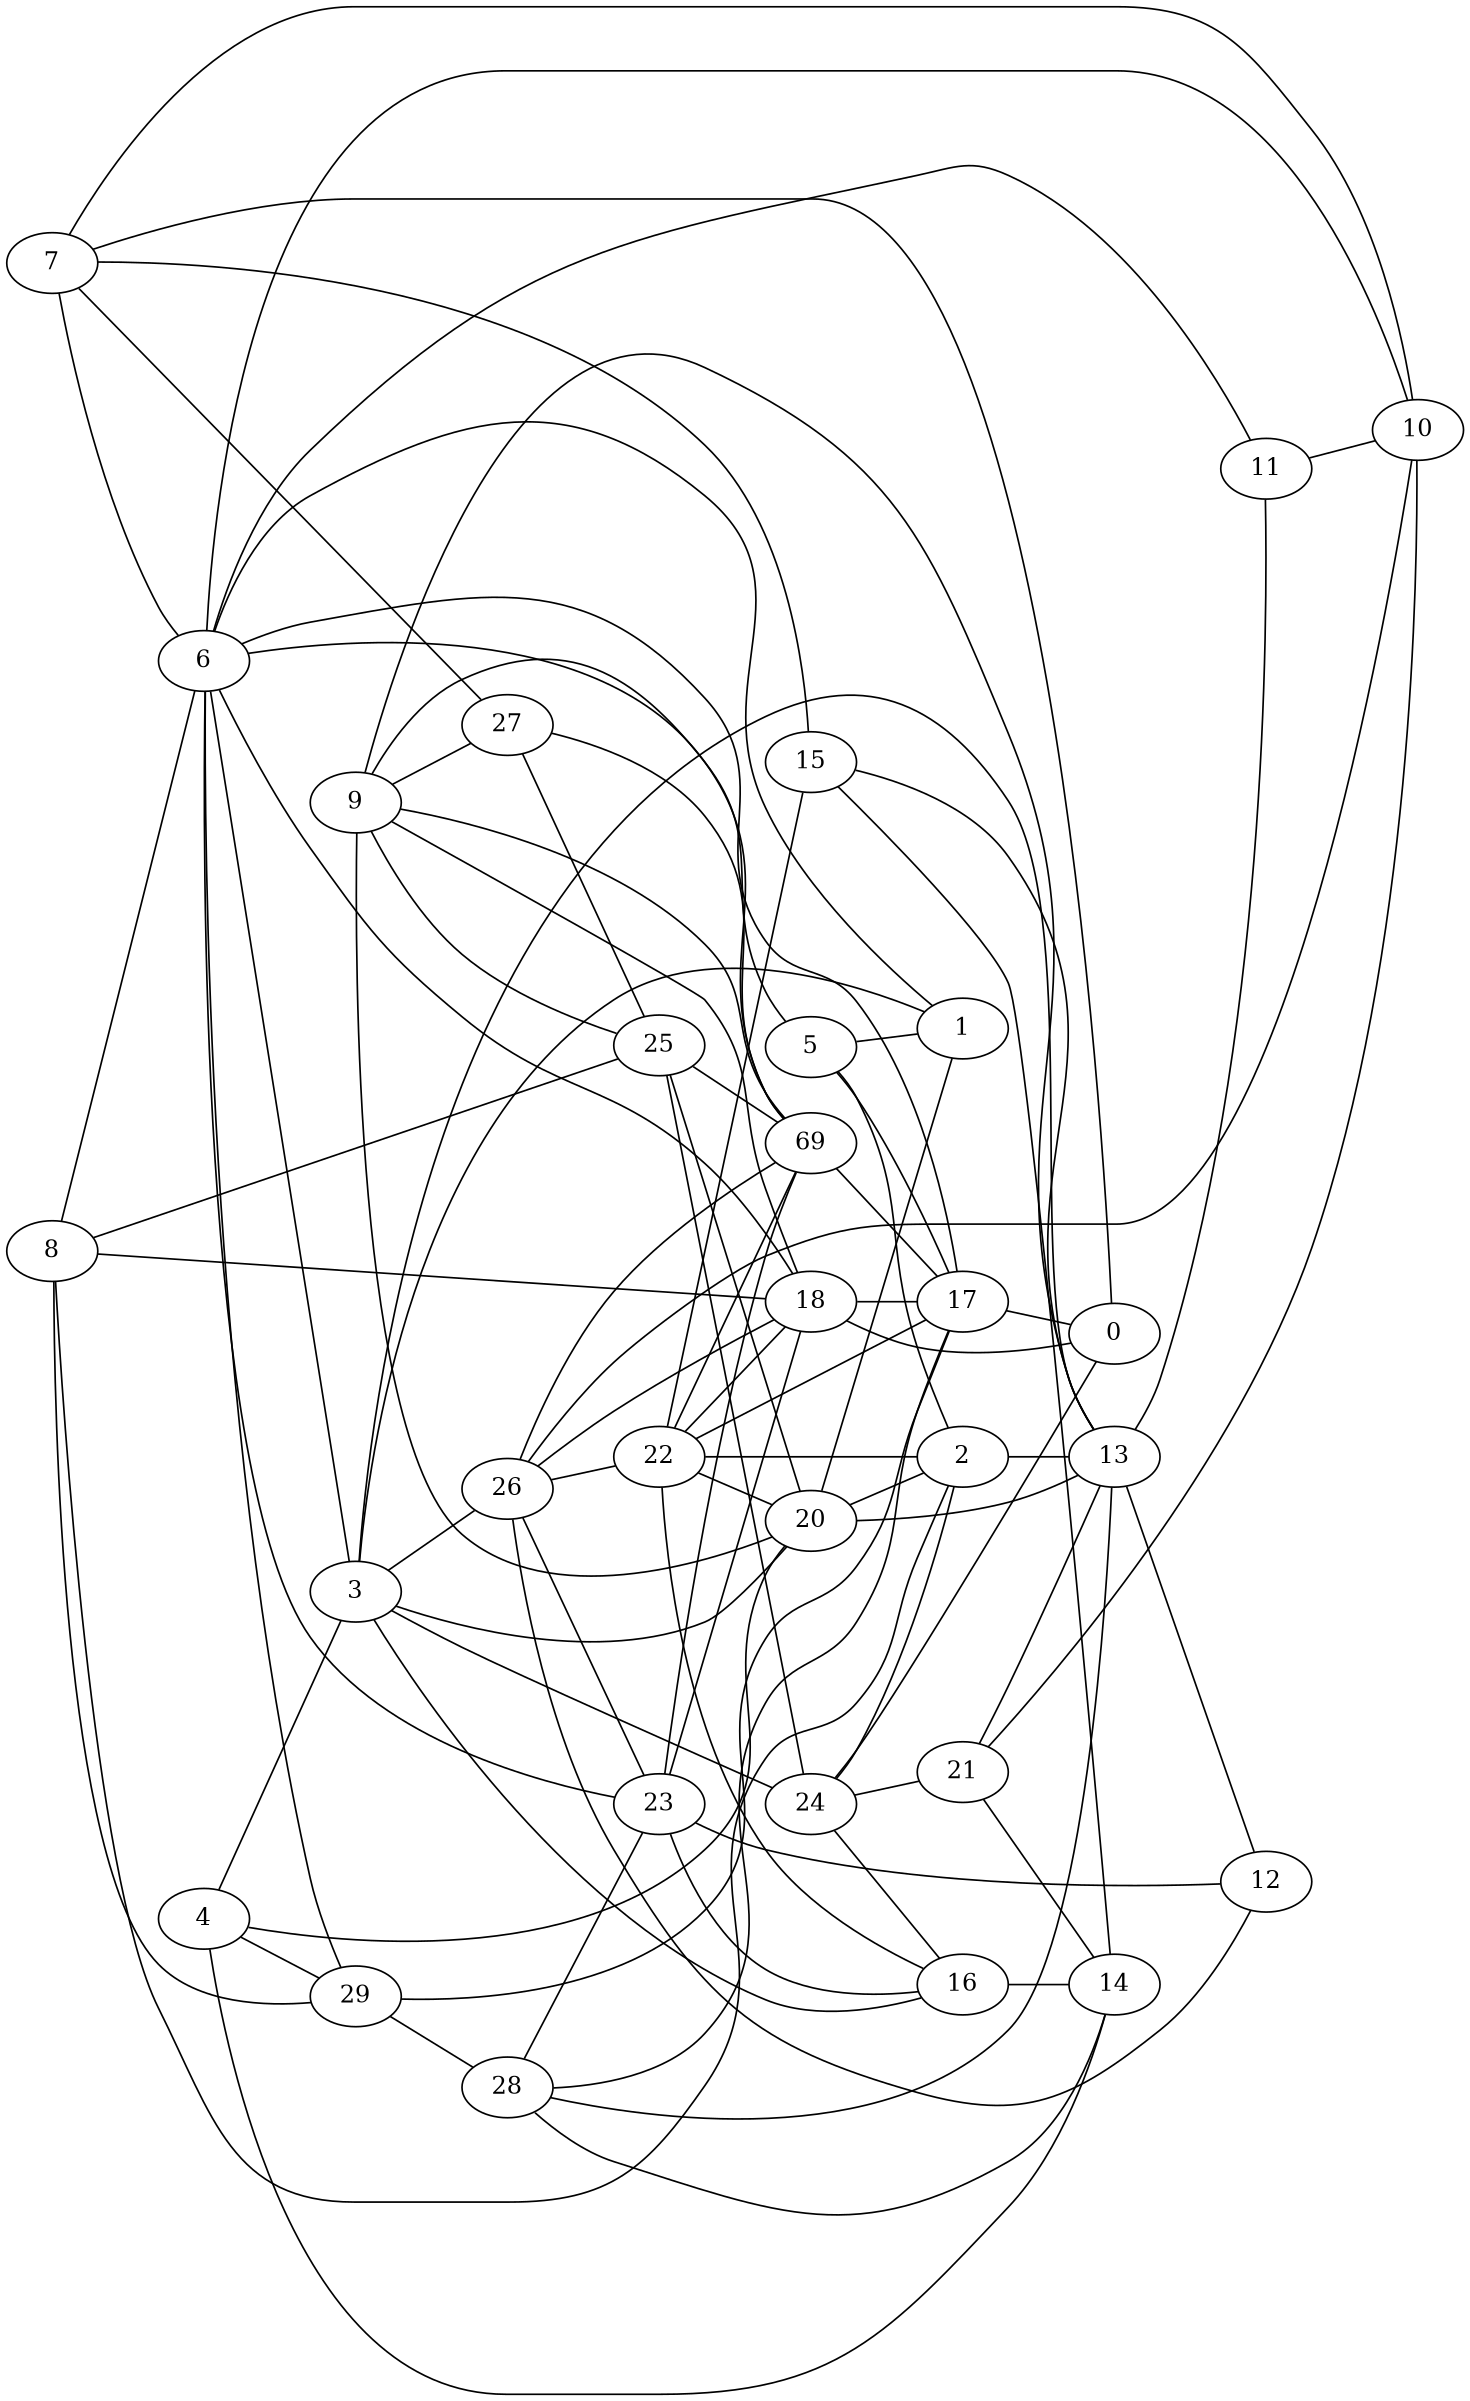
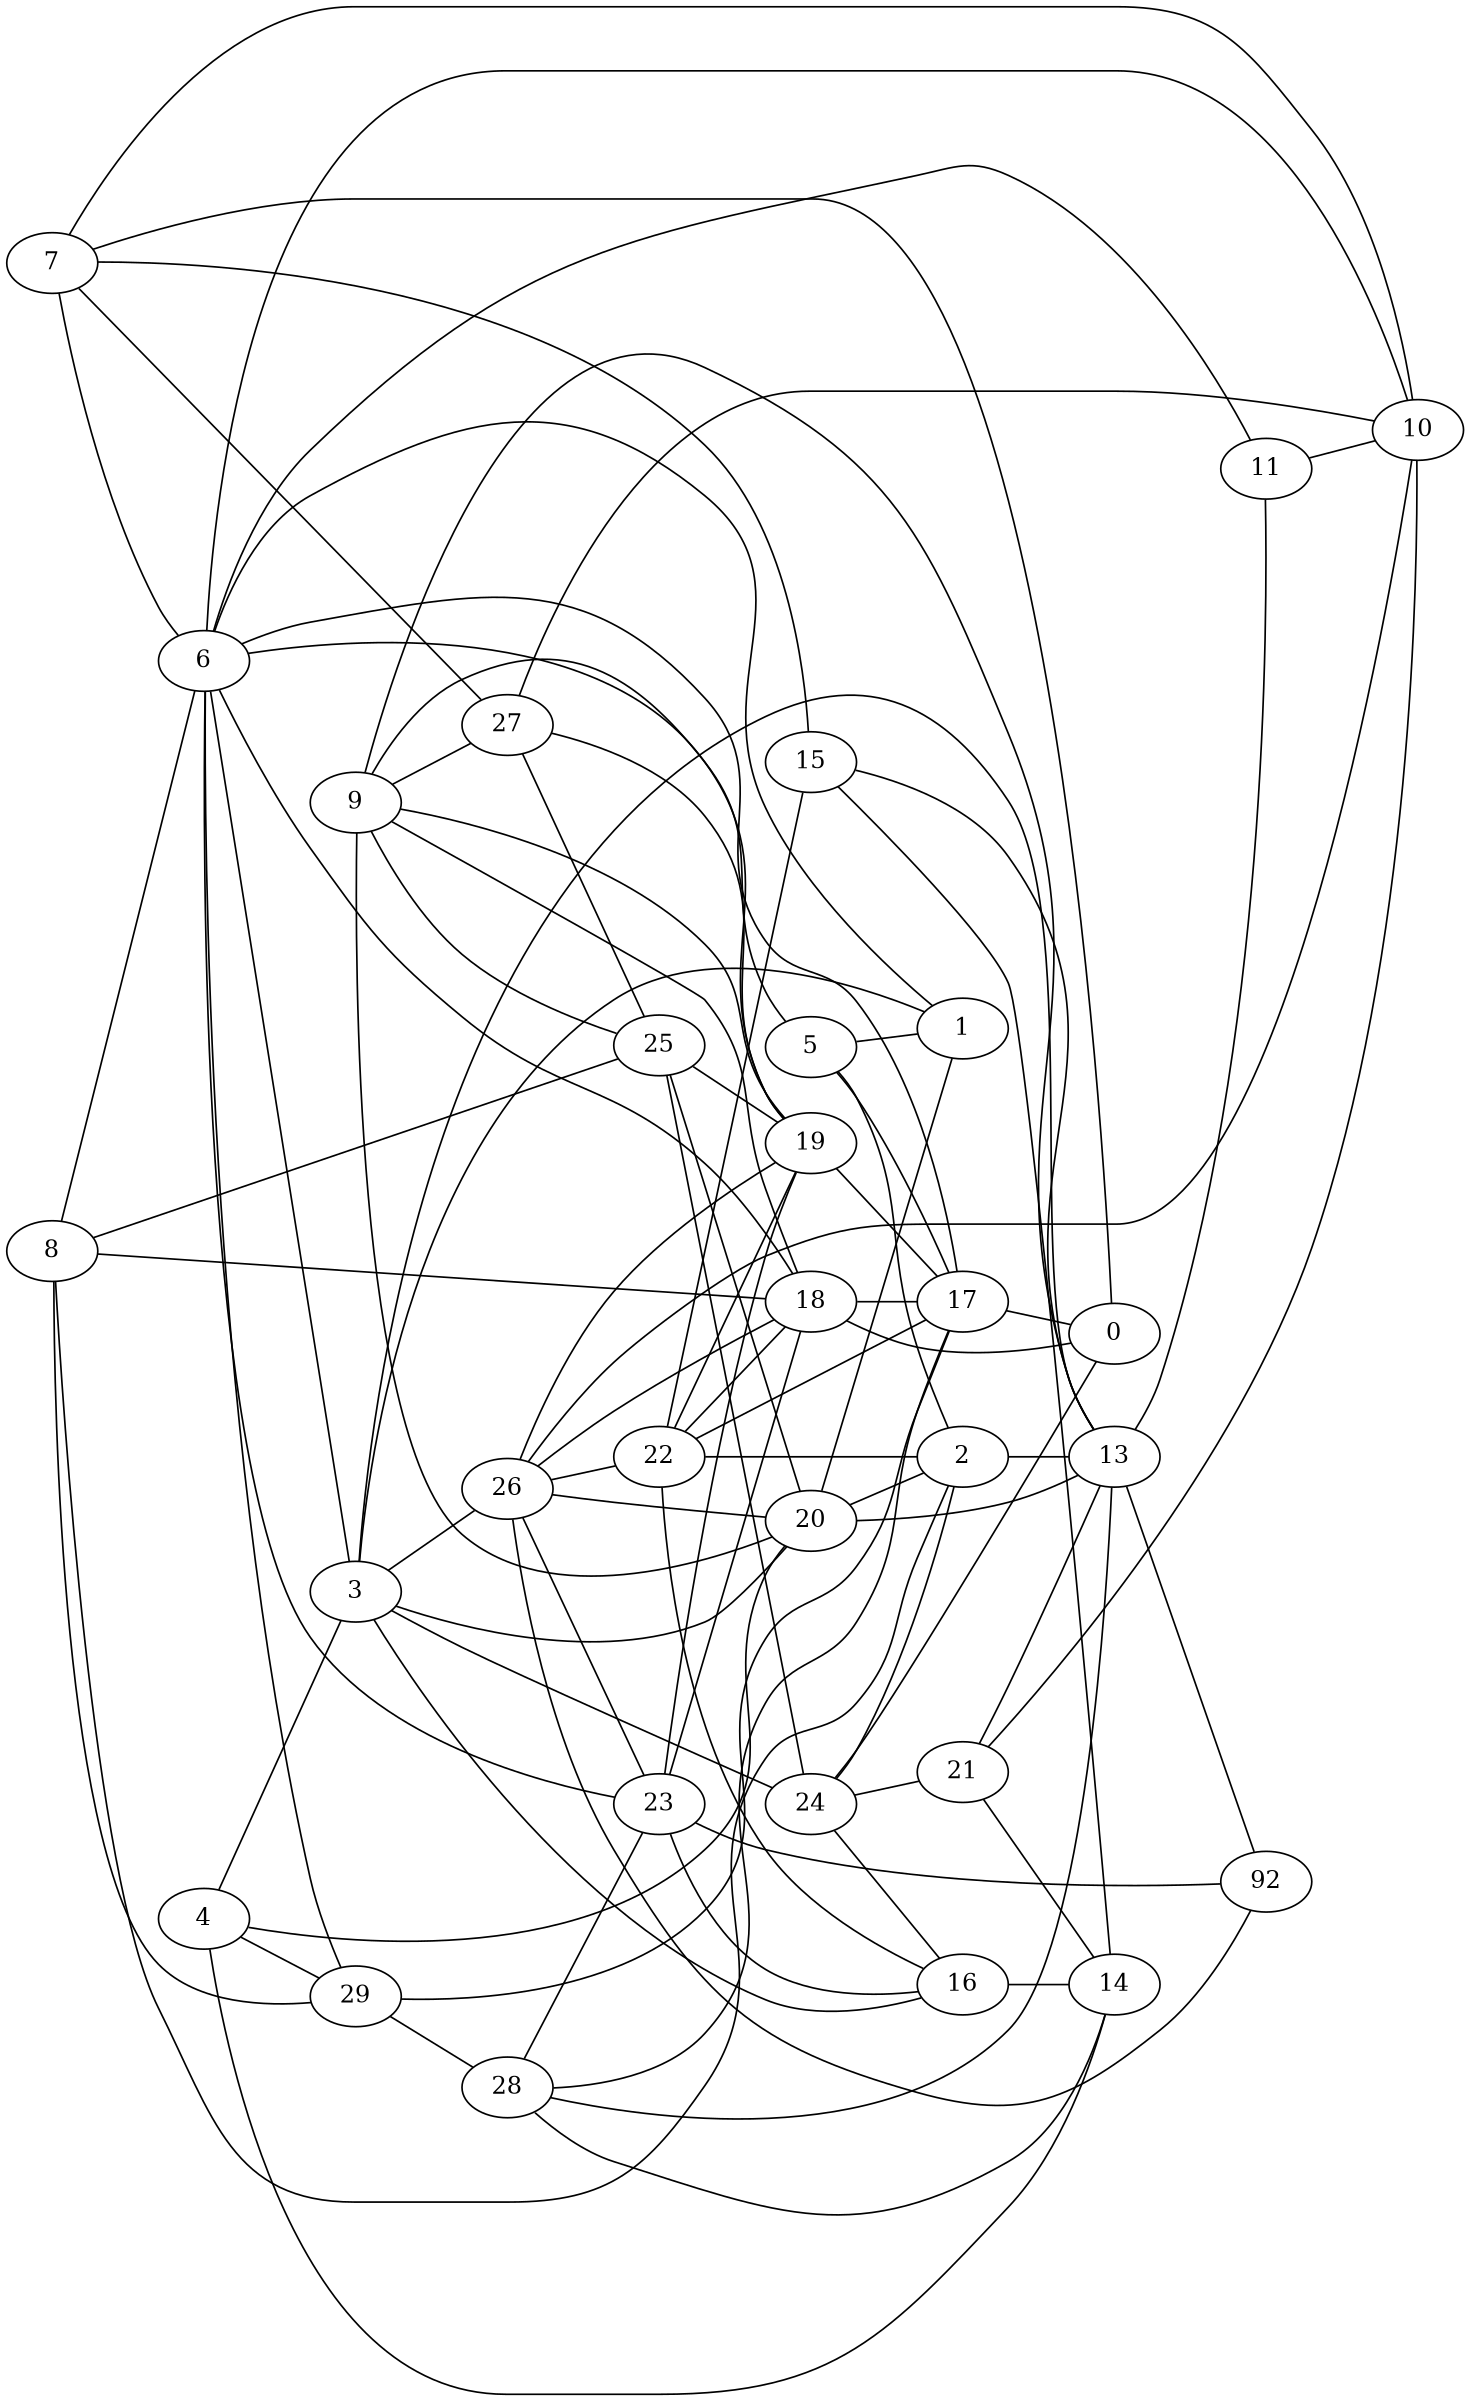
edge "10" -- "27": added
node "69": label "69" -> "19"
edge "22" -- "20": now "26" -- "20"
node "12": label "12" -> "92"
